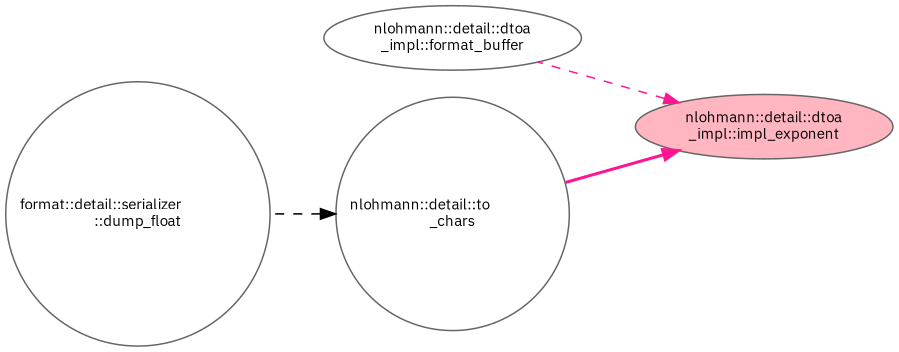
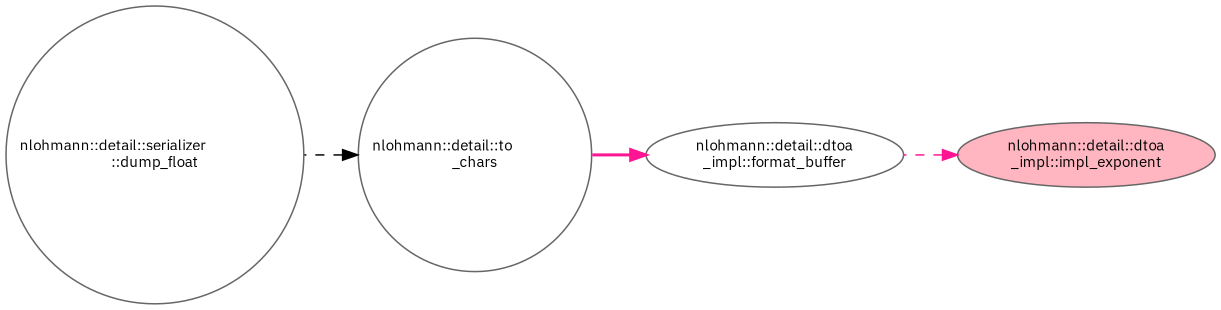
edge "nlohmann::detail::to _chars" -> "nlohmann::detail::dtoa _impl::impl_exponent": now "nlohmann::detail::to _chars" -> "nlohmann::detail::dtoa _impl::format_buffer"
node "format::detail::serializer ::dump_float": label "format::detail::serializer ::dump_float" -> "nlohmann::detail::serializer ::dump_float"
